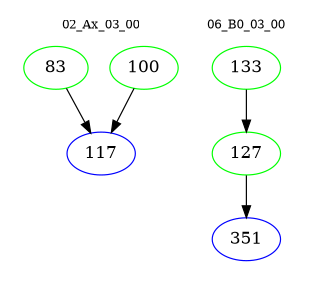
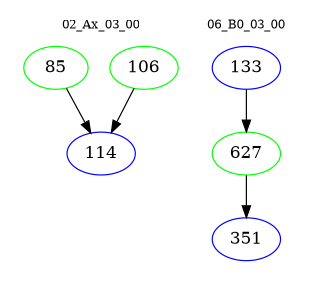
node "83": label "83" -> "85"
node "100": label "100" -> "106"
node "133": color green -> blue
node "117": label "117" -> "114"
node "127": label "127" -> "627"
